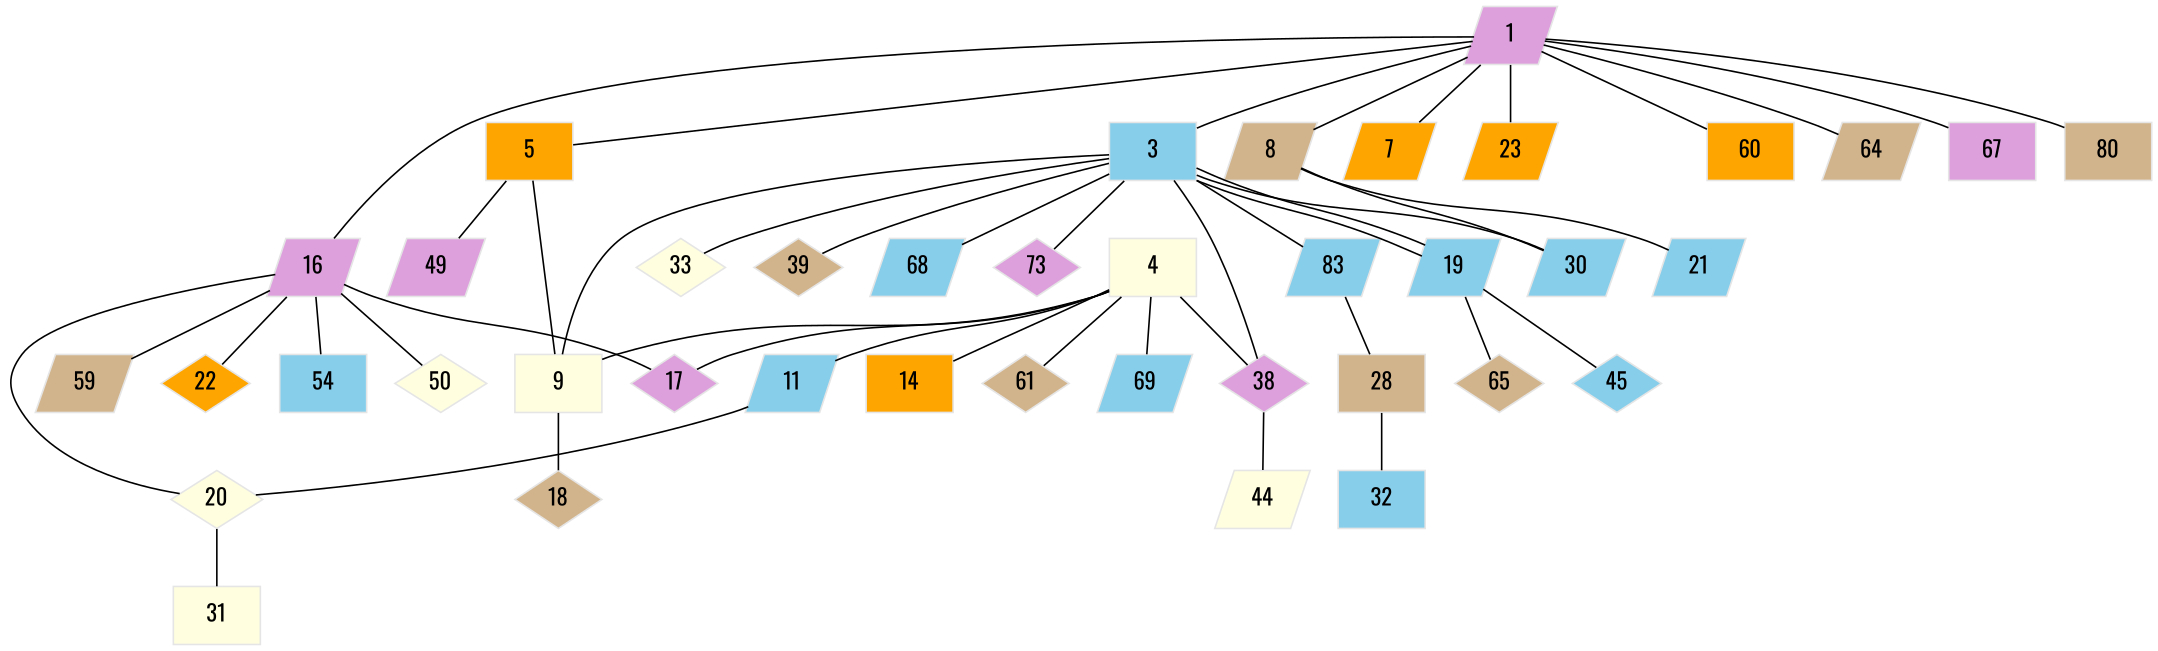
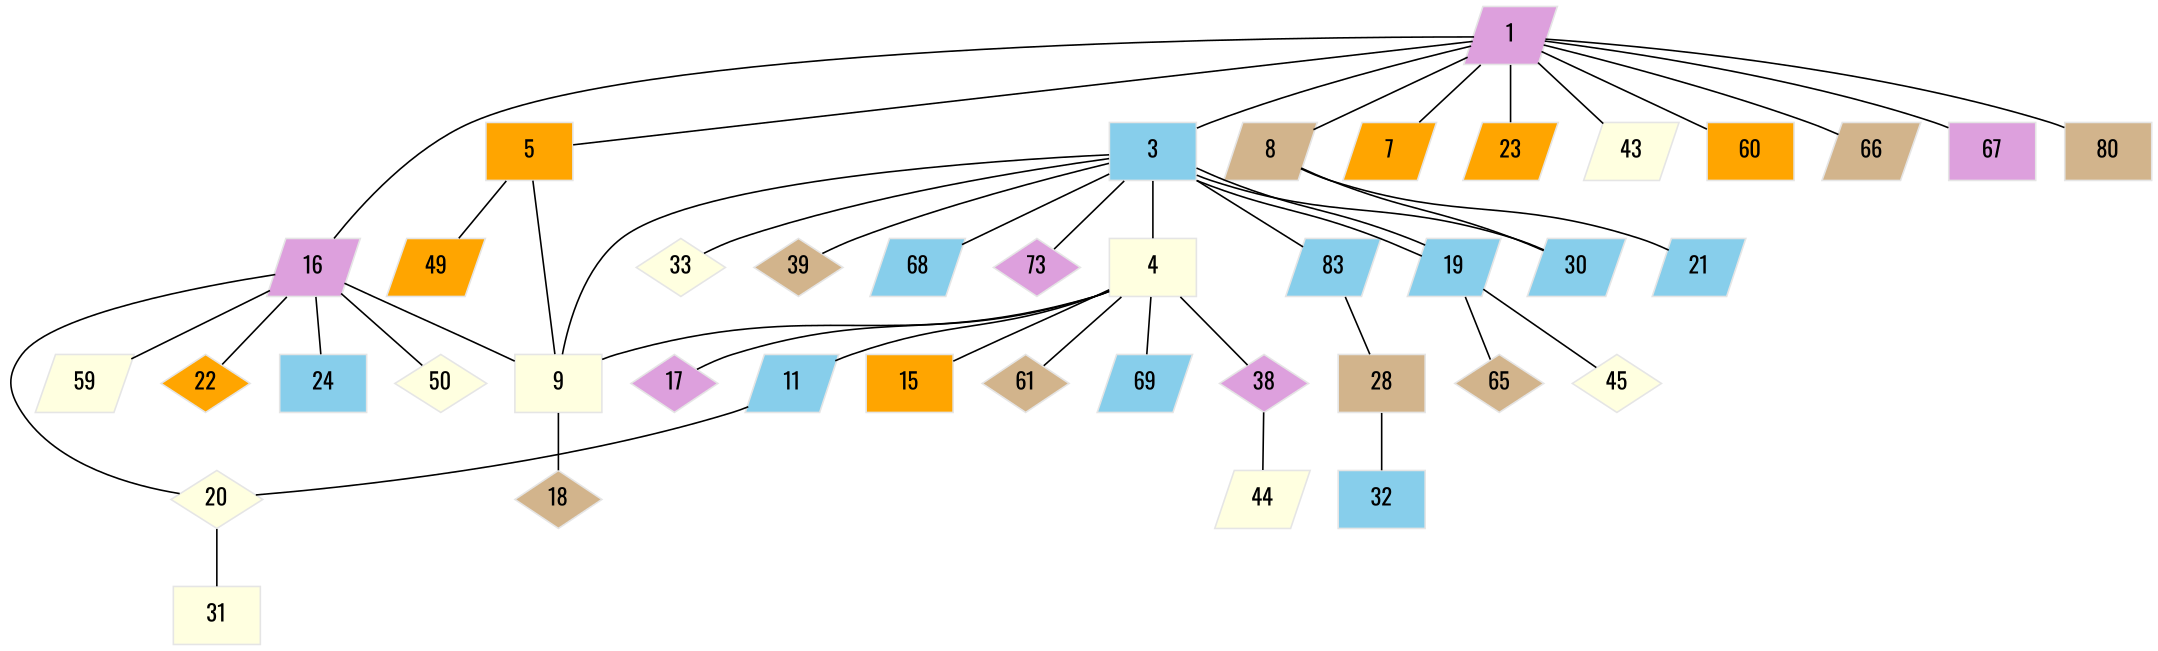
node "43": added
node "64": label "64" -> "66"
edge "3" -- "38": now "3" -- "4"
node "49": fillcolor plum -> orange
edge "16" -- "17": now "16" -- "9"
node "59": fillcolor tan -> lightyellow
node "54": label "54" -> "24"
node "14": label "14" -> "15"
node "45": fillcolor skyblue -> lightyellow
